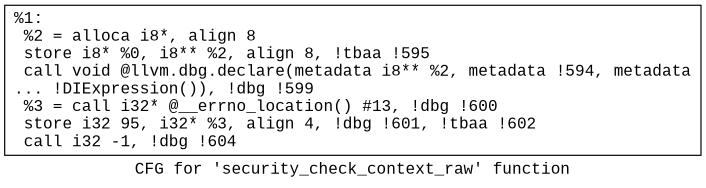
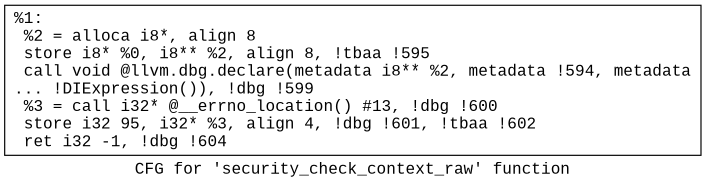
node "%1:": text "call i32 -1, !dbg !604" -> "ret i32 -1, !dbg !604"
